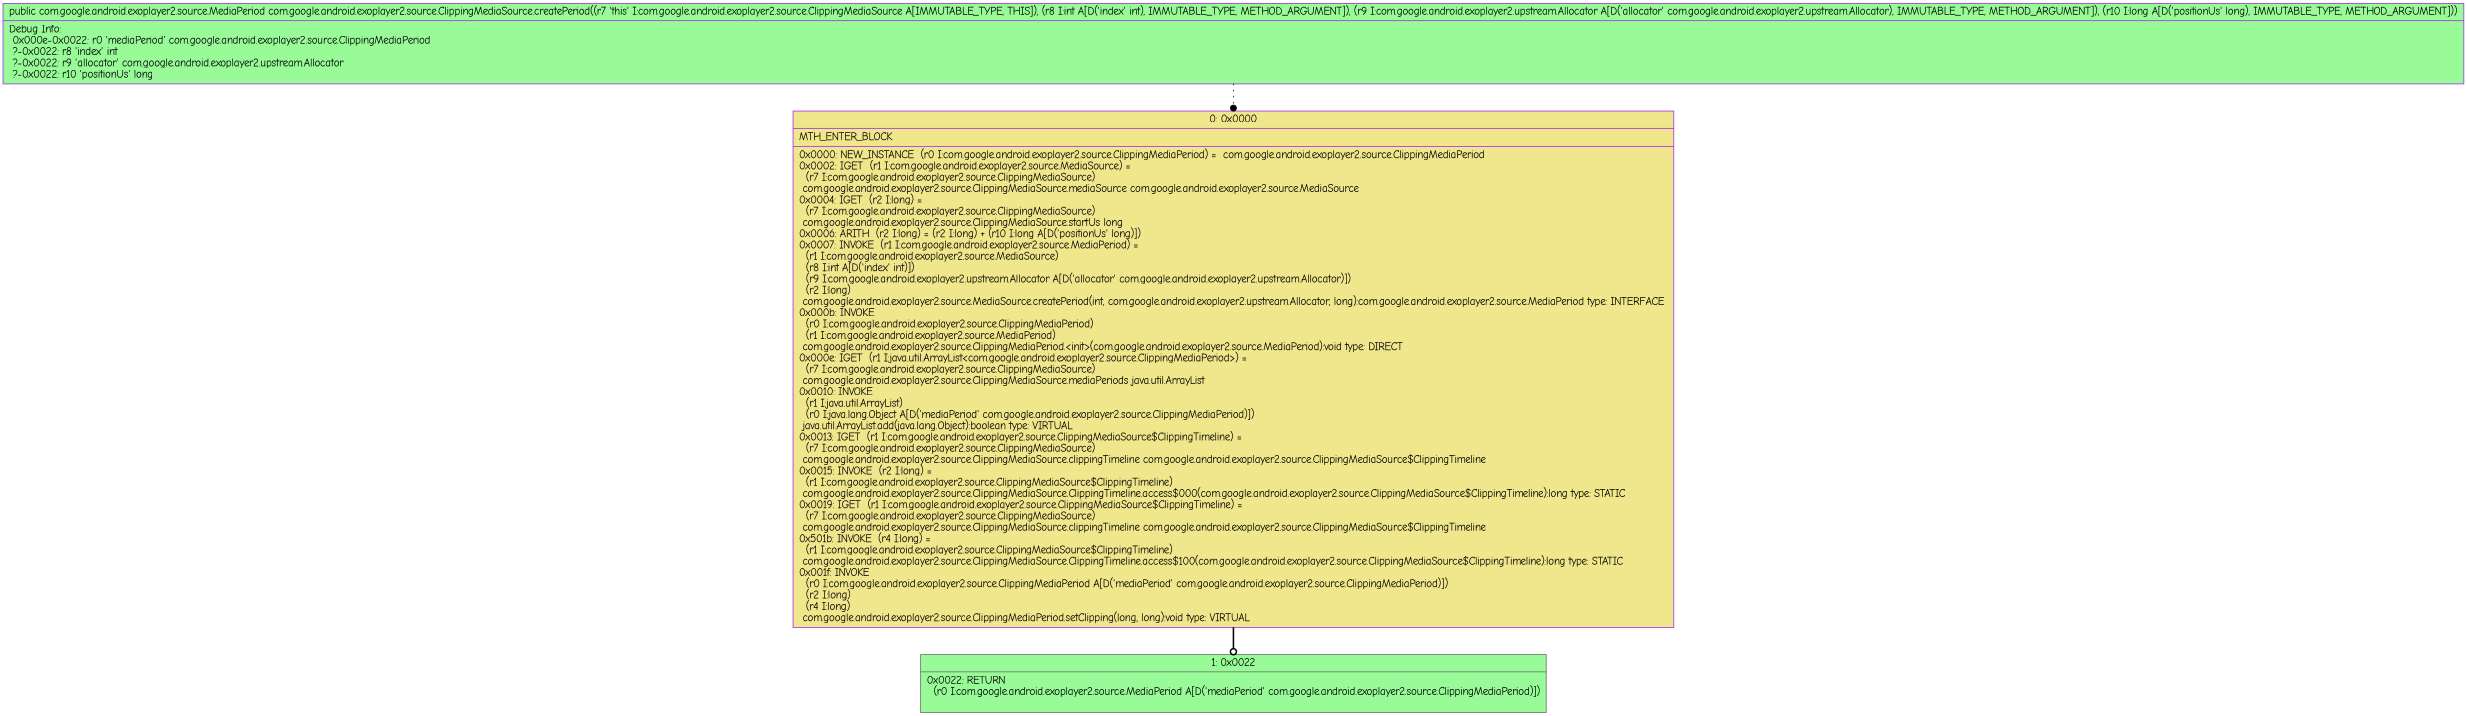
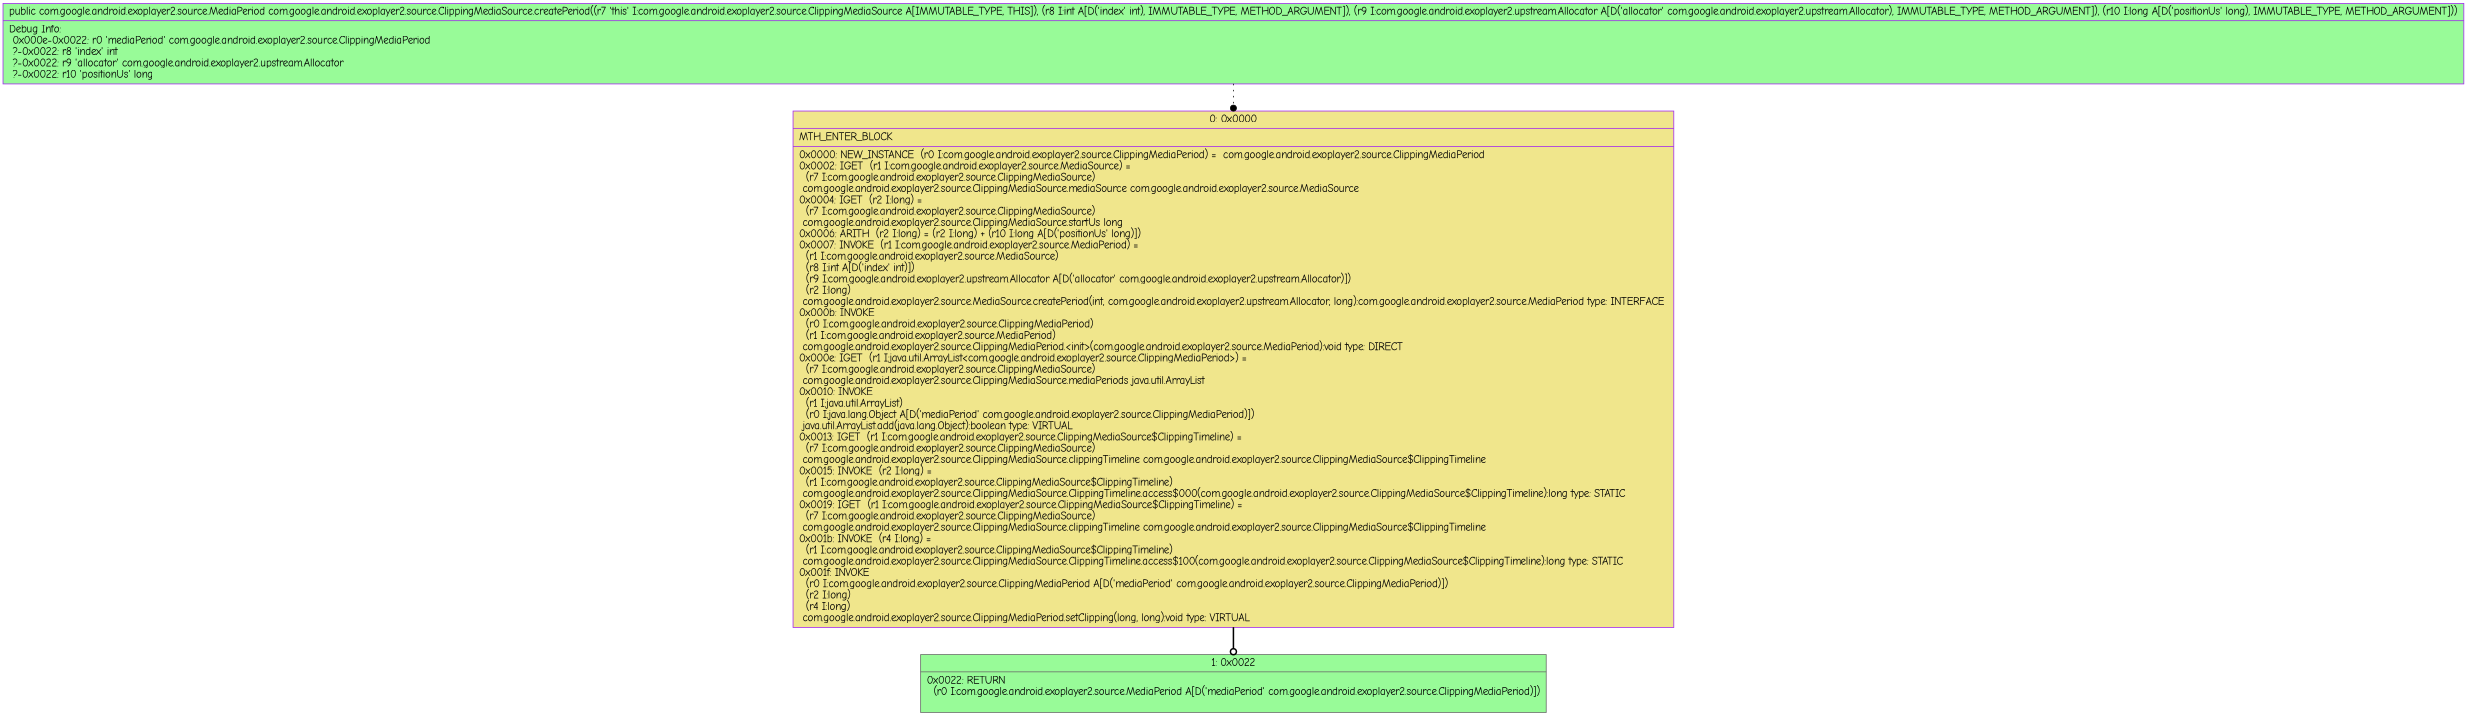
node "0: 0x0000": text "0x501b: INVOKE  (r4 I:long) =" -> "0x001b: INVOKE  (r4 I:long) ="
